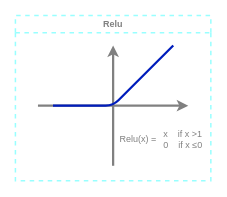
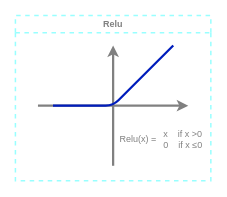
node "x if x >10 if x ≤0": label "x if x >10 if x ≤0" -> "x if x >00 if x ≤0"
